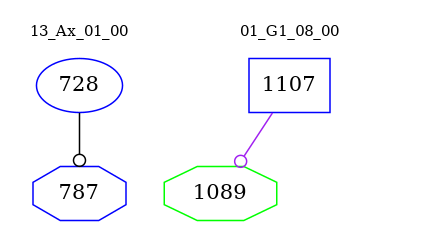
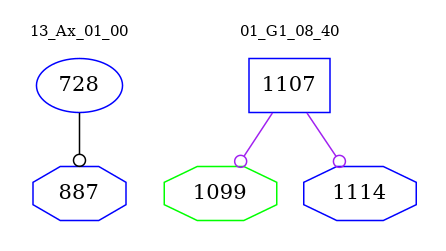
cluster "01_G1_08_00": label "01_G1_08_00" -> "01_G1_08_40"
node "787": label "787" -> "887"
node "1089": label "1089" -> "1099"
node "1114": added
